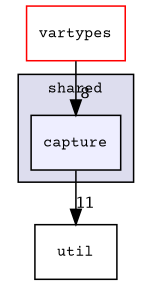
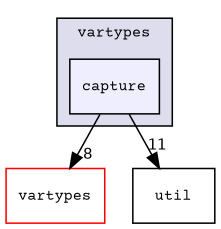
edge "vartypes" -> "capture": reversed
cluster "shared": label "shared" -> "vartypes"
